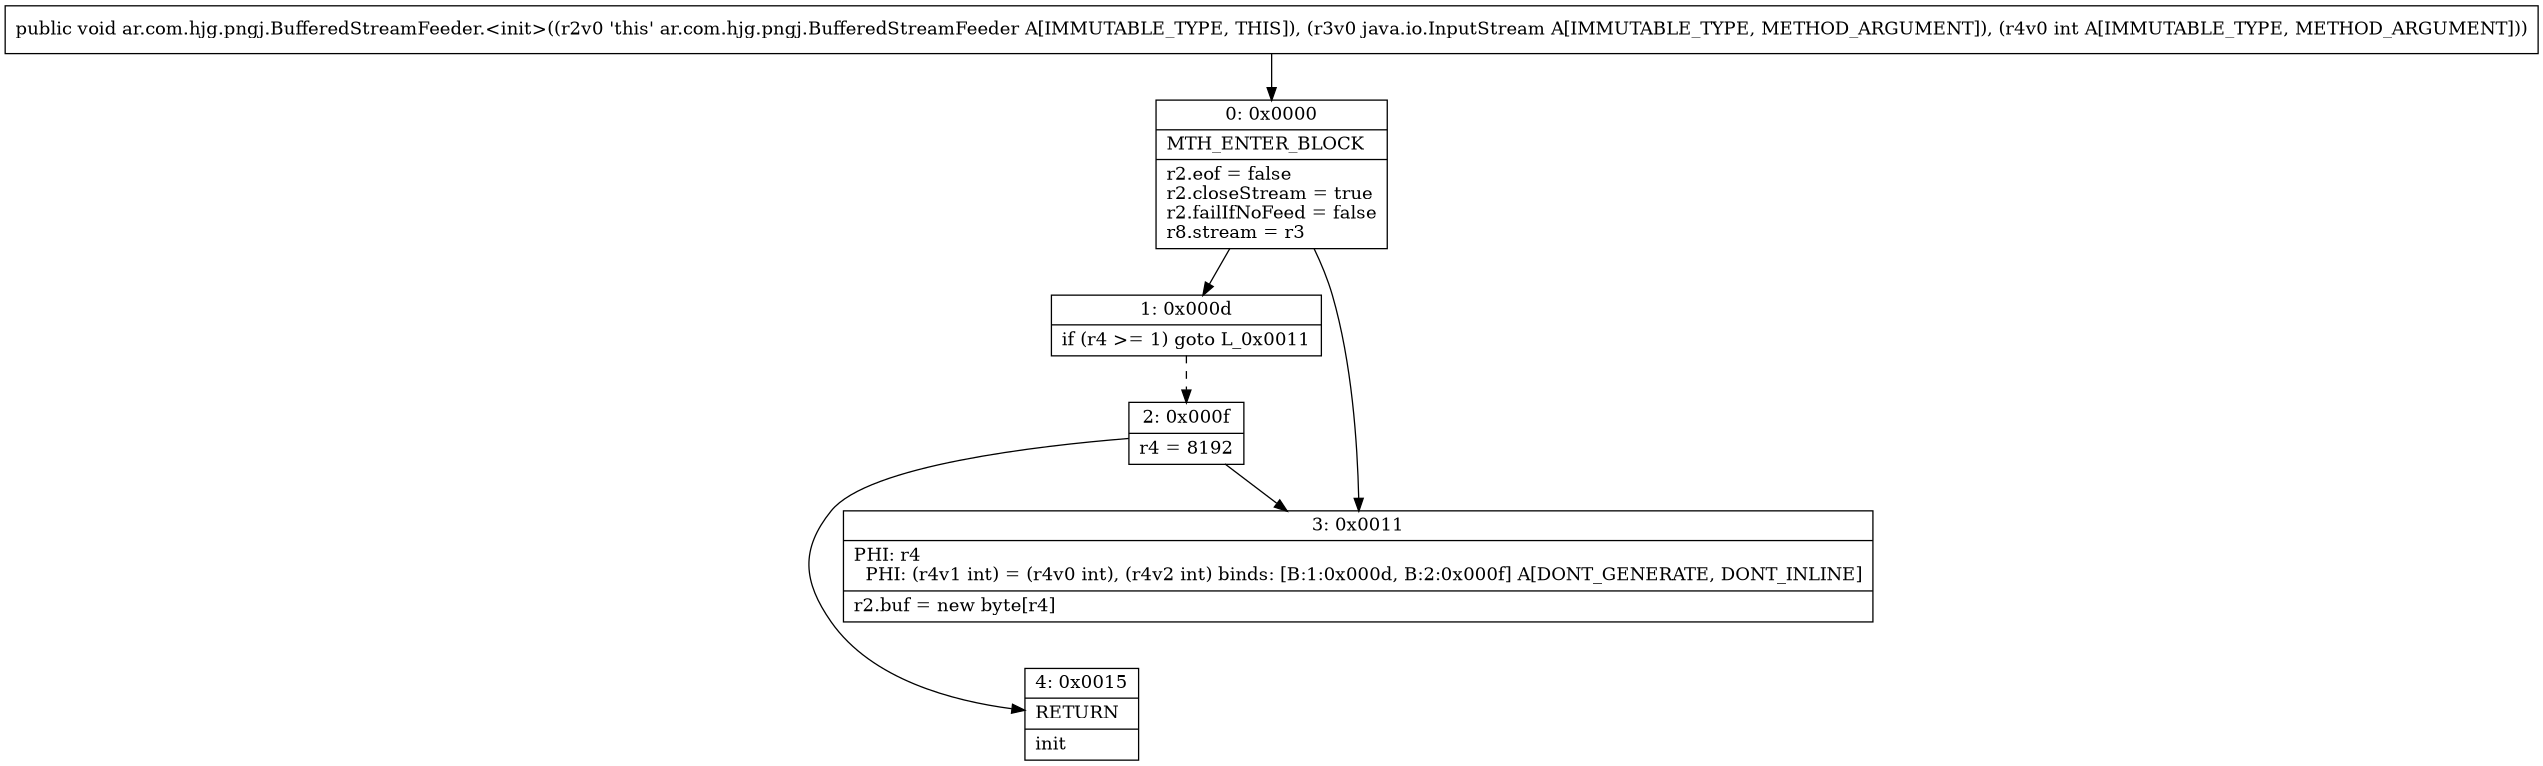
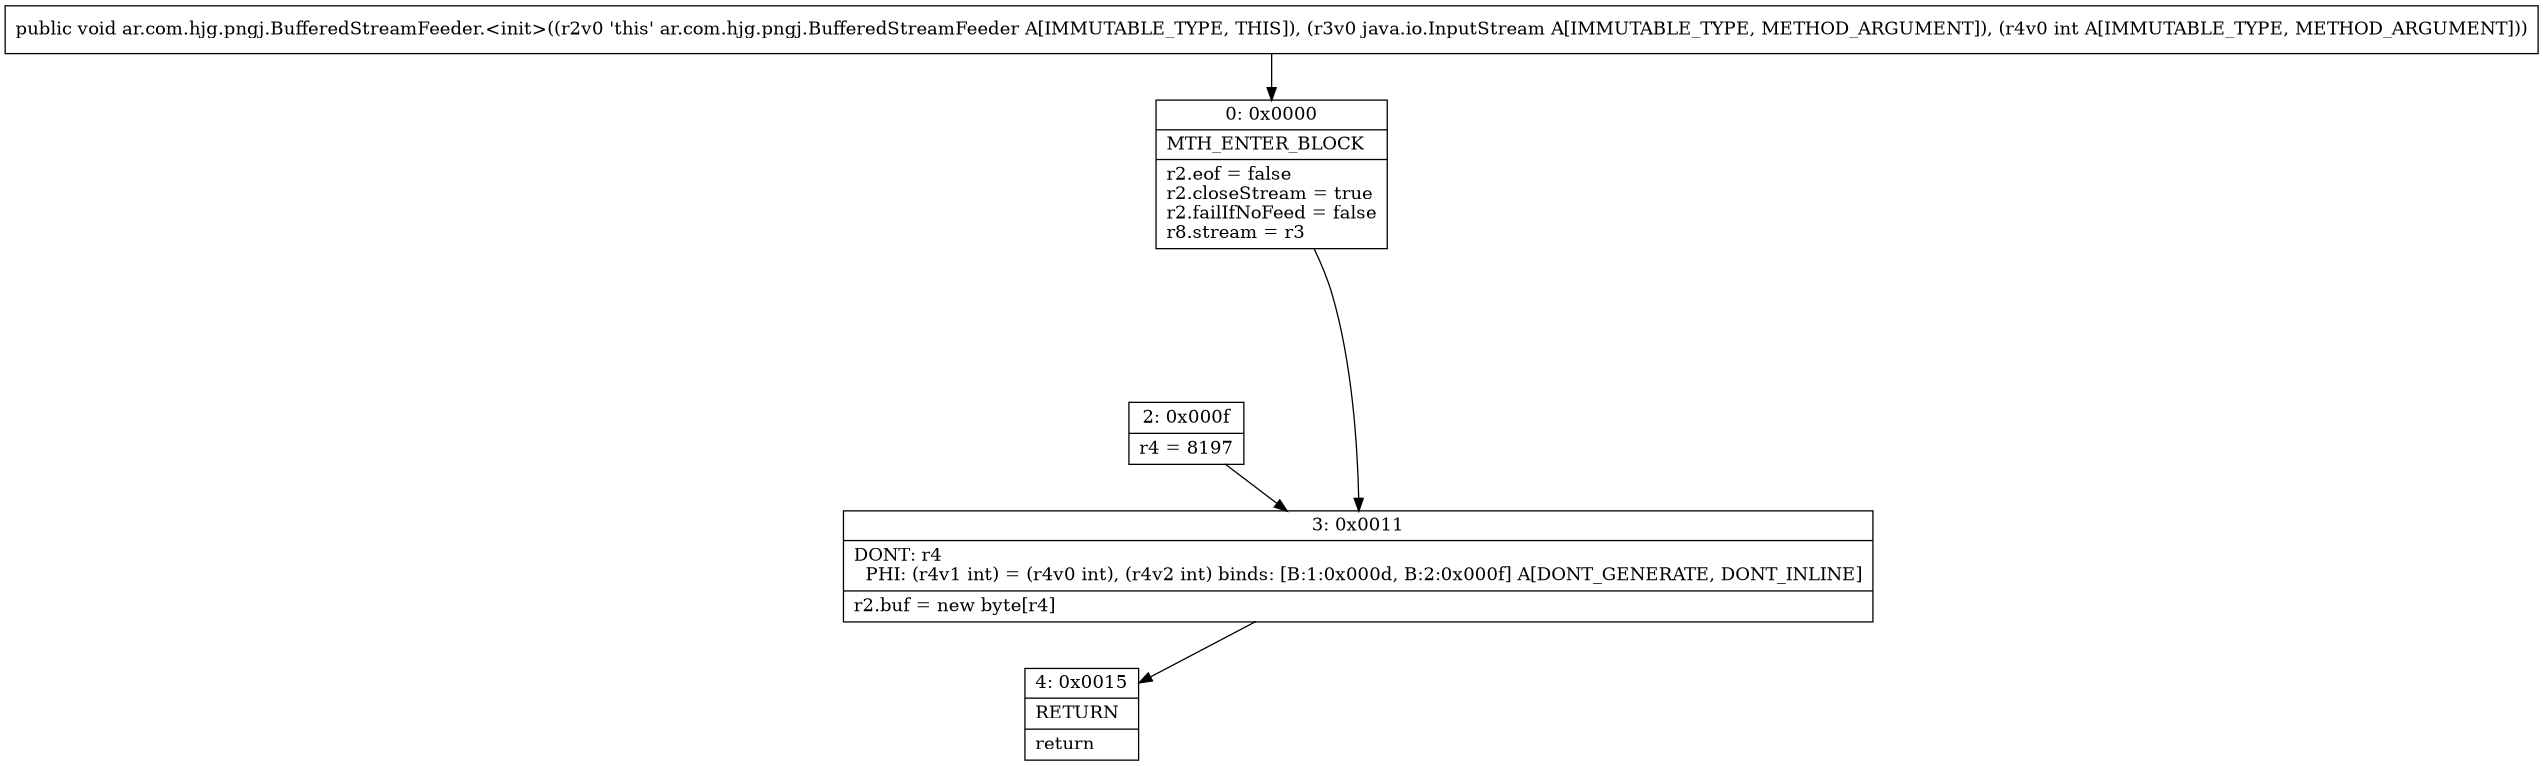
node "1: 0x000d": removed
node "2: 0x000f": text "r4 = 8192" -> "r4 = 8197"
edge "2: 0x000f" -> "4: 0x0015": now "3: 0x0011" -> "4: 0x0015"
node "3: 0x0011": text "PHI: r4" -> "DONT: r4"
node "4: 0x0015": text "init" -> "return"
